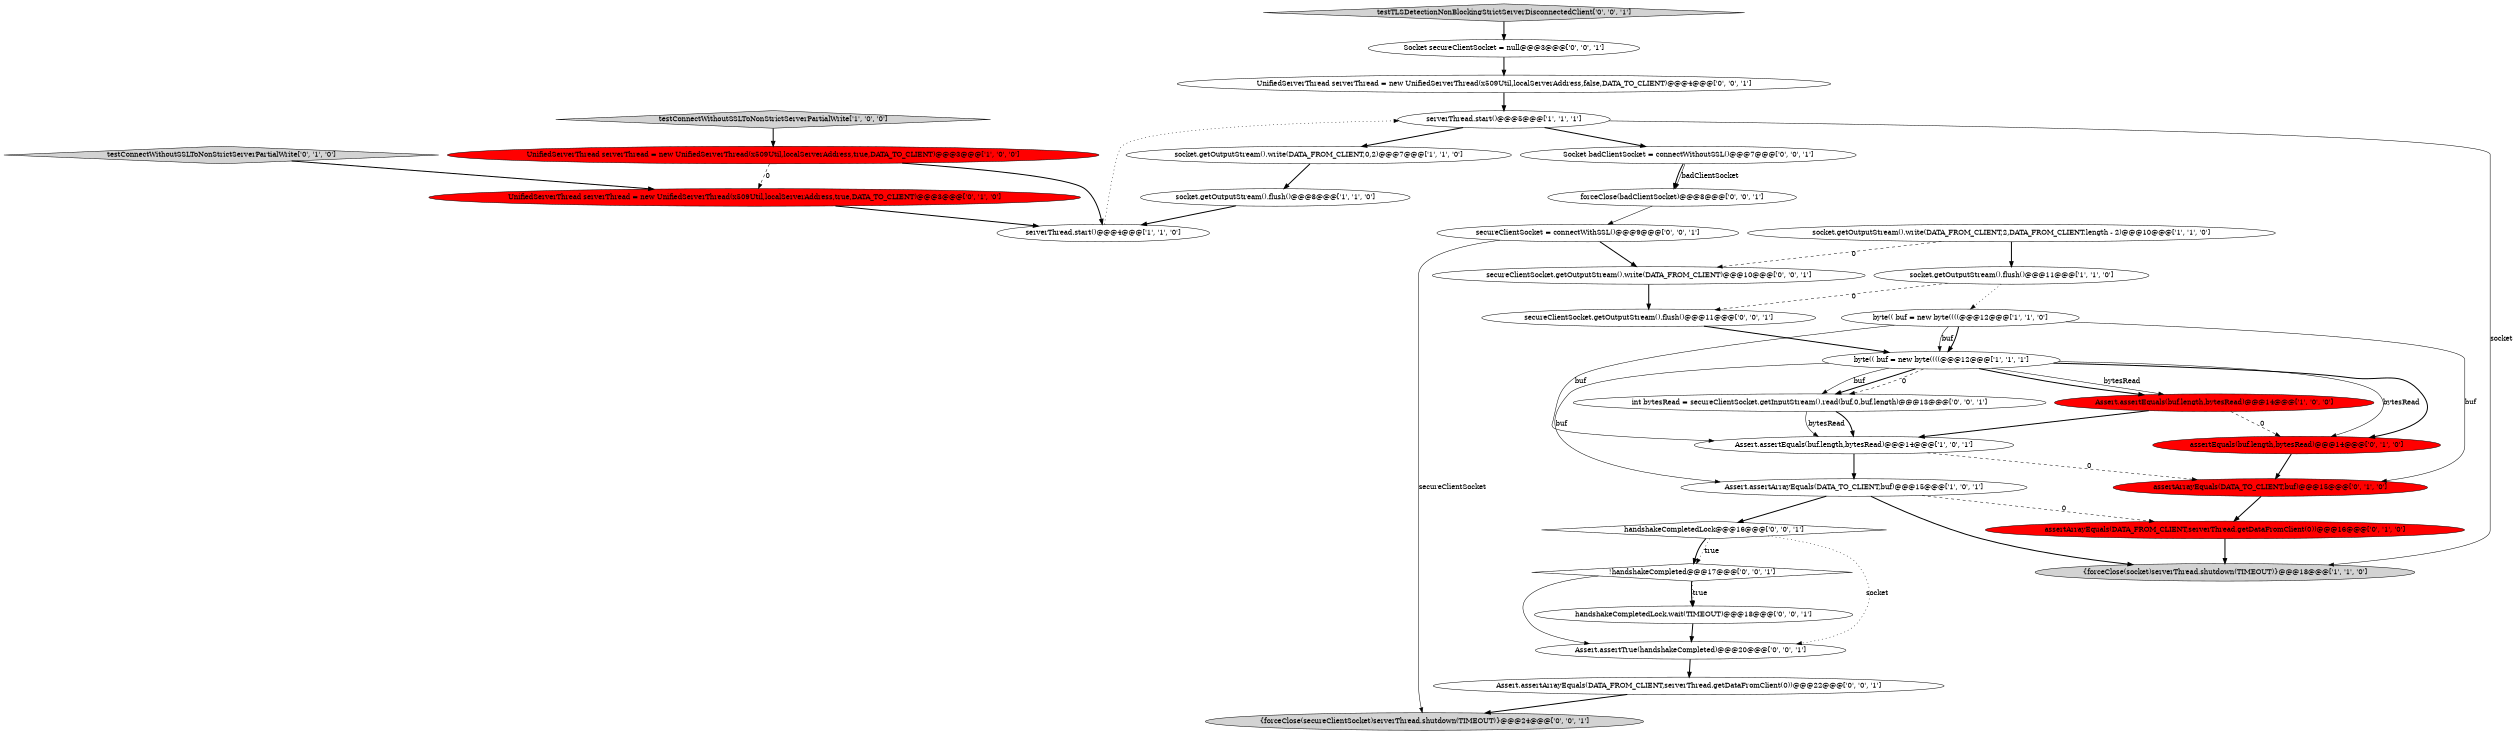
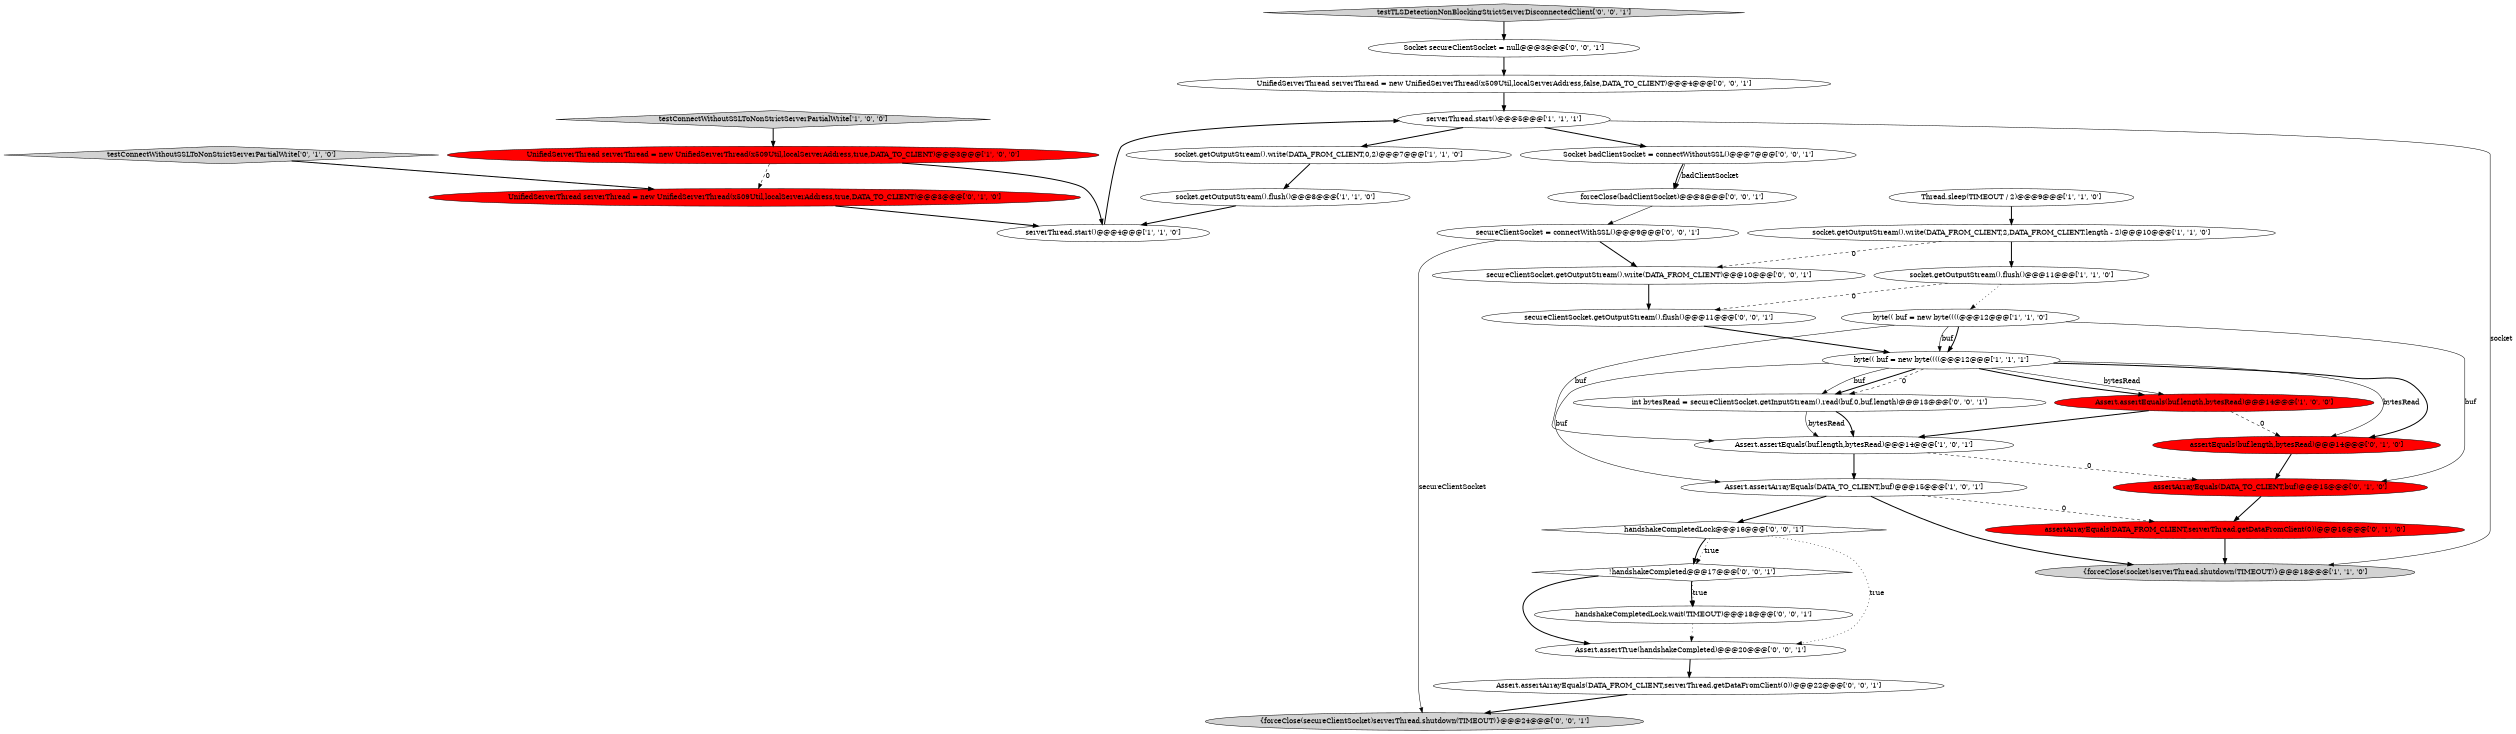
edge "serverThread.start()@@@4@@@['1', '1', '0']" -> "serverThread.start()@@@5@@@['1', '1', '1']": style dotted -> bold
node "Thread.sleep(TIMEOUT / 2)@@@9@@@['1', '1', '0']": added
edge "handshakeCompletedLock@@@16@@@['0', '0', '1']" -> "Assert.assertTrue(handshakeCompleted)@@@20@@@['0', '0', '1']": label "socket" -> "true"
edge "!handshakeCompleted@@@17@@@['0', '0', '1']" -> "Assert.assertTrue(handshakeCompleted)@@@20@@@['0', '0', '1']": style solid -> bold
edge "handshakeCompletedLock.wait(TIMEOUT)@@@18@@@['0', '0', '1']" -> "Assert.assertTrue(handshakeCompleted)@@@20@@@['0', '0', '1']": style bold -> dotted
